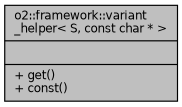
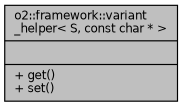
node "o2::framework::variant": text "+ const()" -> "+ set()"
